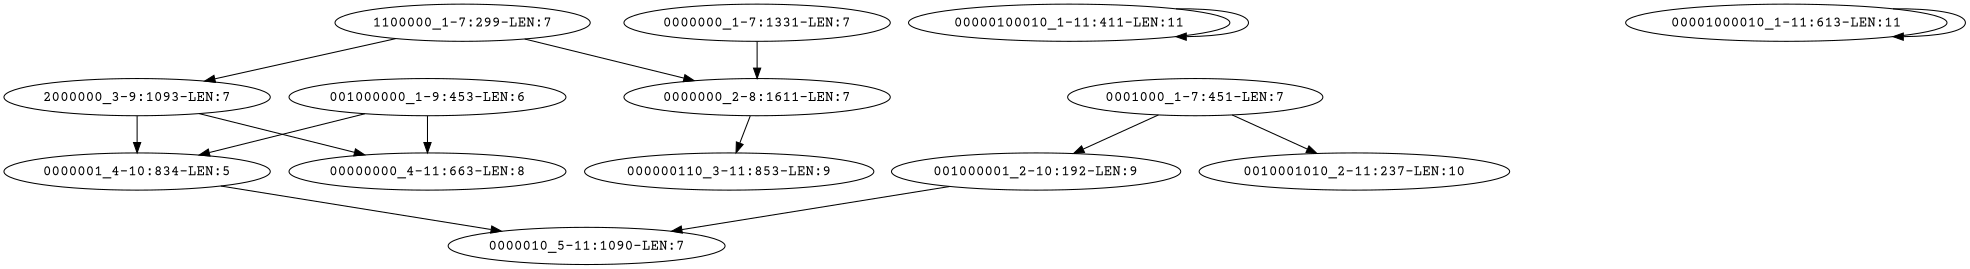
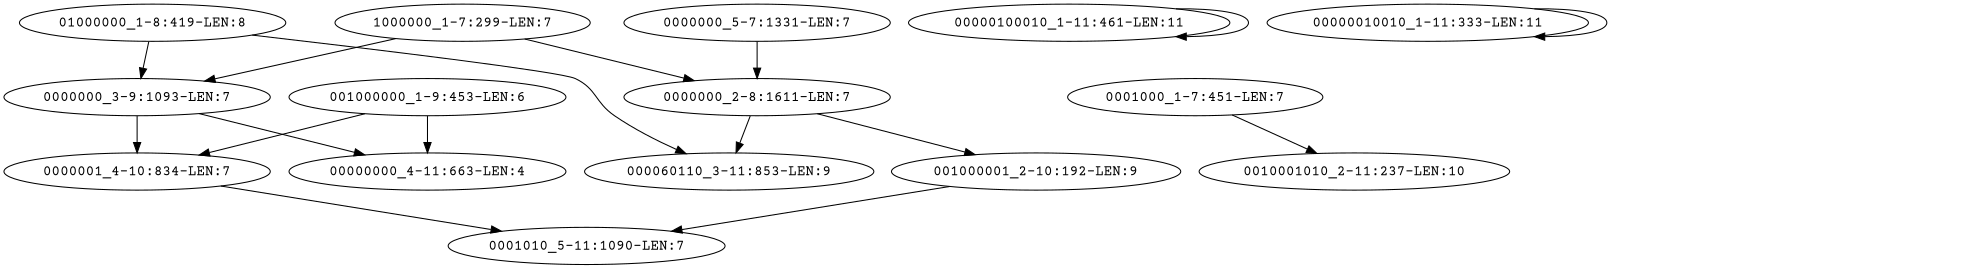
node "01000000_1-8:419-LEN:8": added
node "1100000_1-7:299-LEN:7": label "1100000_1-7:299-LEN:7" -> "1000000_1-7:299-LEN:7"
node "0000000_1-7:1331-LEN:7": label "0000000_1-7:1331-LEN:7" -> "0000000_5-7:1331-LEN:7"
node "00000100010_1-11:411-LEN:11": label "00000100010_1-11:411-LEN:11" -> "00000100010_1-11:461-LEN:11"
node "00000010010_1-11:333-LEN:11": added
node "00001000010_1-11:613-LEN:11": removed
node "2000000_3-9:1093-LEN:7": label "2000000_3-9:1093-LEN:7" -> "0000000_3-9:1093-LEN:7"
edge "0001000_1-7:451-LEN:7" -> "001000001_2-10:192-LEN:9": now "0000000_2-8:1611-LEN:7" -> "001000001_2-10:192-LEN:9"
node "0000001_4-10:834-LEN:5": label "0000001_4-10:834-LEN:5" -> "0000001_4-10:834-LEN:7"
node "00000000_4-11:663-LEN:8": label "00000000_4-11:663-LEN:8" -> "00000000_4-11:663-LEN:4"
node "000000110_3-11:853-LEN:9": label "000000110_3-11:853-LEN:9" -> "000060110_3-11:853-LEN:9"
node "0000010_5-11:1090-LEN:7": label "0000010_5-11:1090-LEN:7" -> "0001010_5-11:1090-LEN:7"
